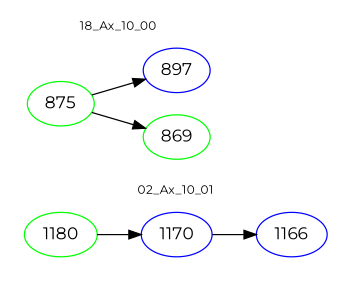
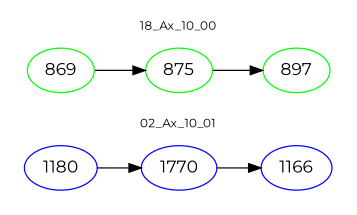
node "897": color blue -> green
edge "875" -> "869": reversed
node "1180": color green -> blue
node "1170": label "1170" -> "1770"
